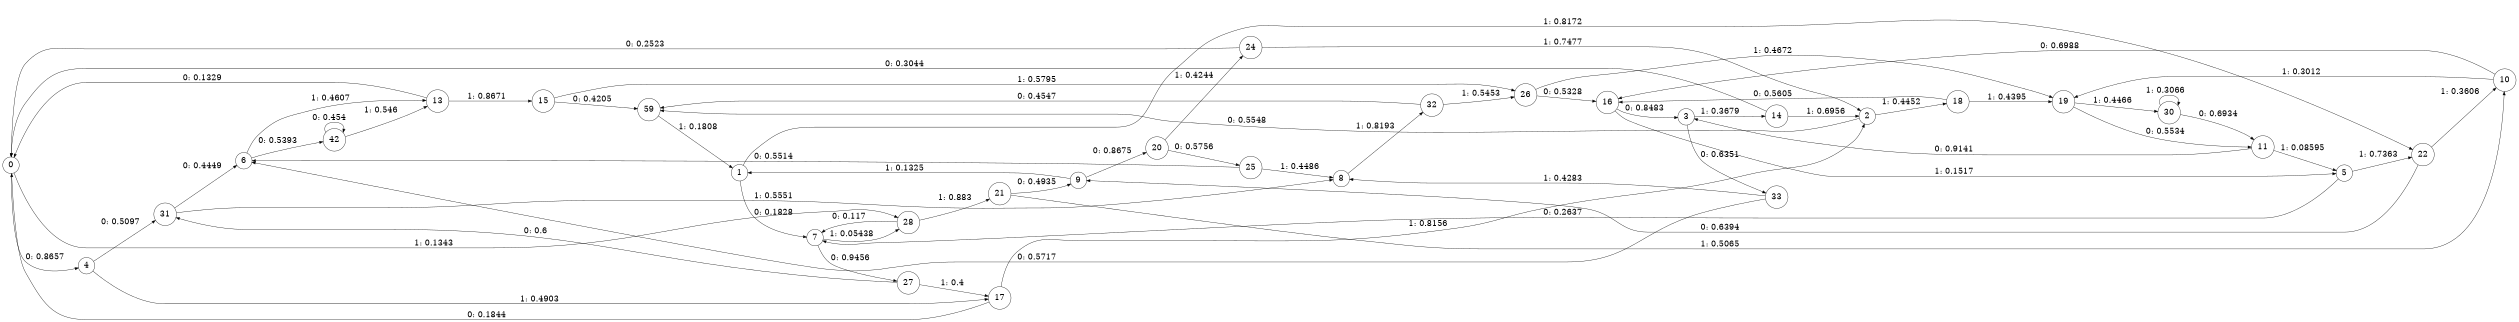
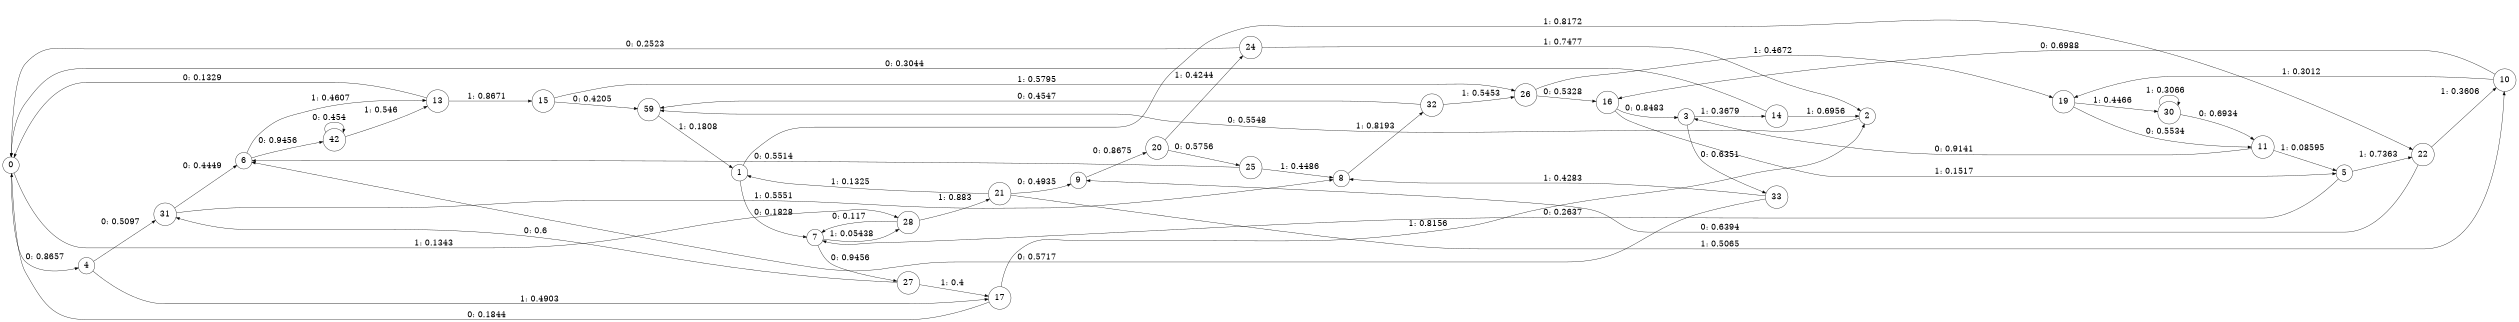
node "18": removed
edge "6" -> "42": label "0: 0.5393   " -> "0: 0.9456   "
edge "9" -> "1": now "21" -> "1"
